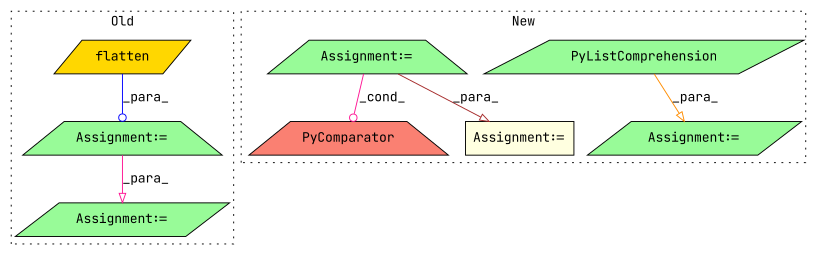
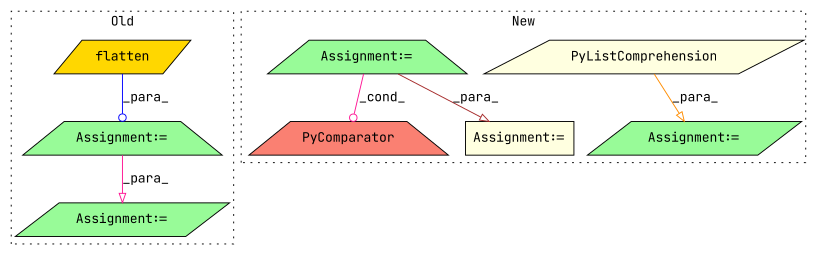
node "PyListComprehension": fillcolor palegreen -> lightyellow
